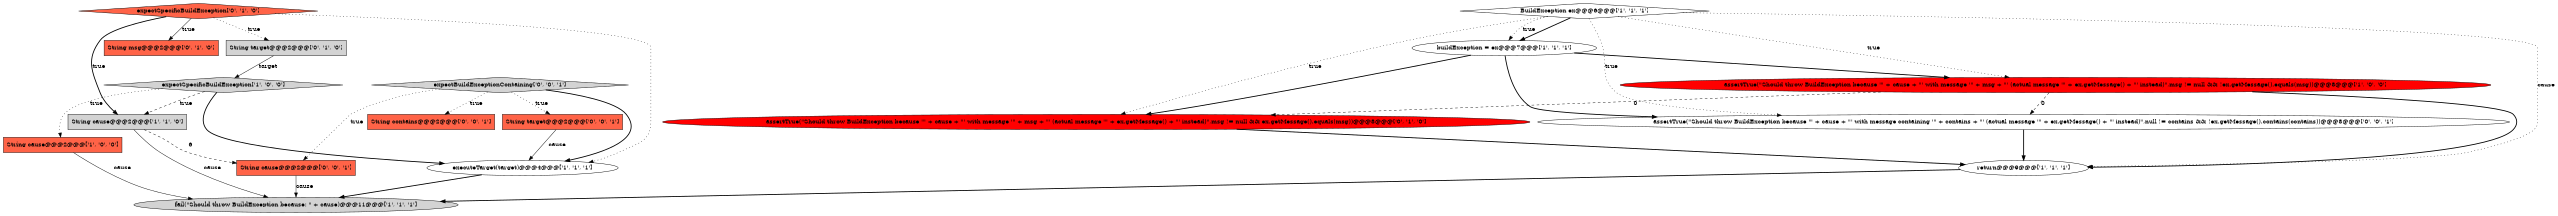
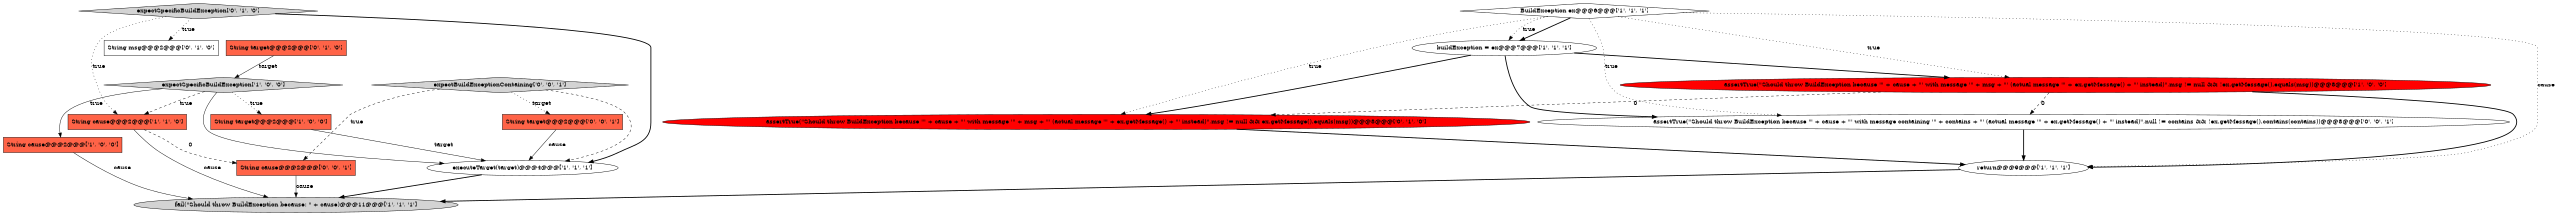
node "expectSpecificBuildException['0', '1', '0']": fillcolor tomato -> lightgray
edge "expectSpecificBuildException['0', '1', '0']" -> "String msg@@@2@@@['0', '1', '0']": style solid -> dotted
edge "expectSpecificBuildException['0', '1', '0']" -> "String target@@@2@@@['0', '1', '0']": removed, label "true"
edge "expectSpecificBuildException['0', '1', '0']" -> "executeTarget(target)@@@4@@@['1', '1', '1']": style dotted -> bold
edge "expectSpecificBuildException['0', '1', '0']" -> "String cause@@@2@@@['1', '1', '0']": style bold -> dotted
node "String msg@@@2@@@['0', '1', '0']": fillcolor tomato -> white
node "String target@@@2@@@['0', '1', '0']": fillcolor lightgray -> tomato
edge "expectSpecificBuildException['1', '0', '0']" -> "String cause@@@2@@@['1', '0', '0']": style dotted -> solid
edge "expectBuildExceptionContaining['0', '0', '1']" -> "String target@@@2@@@['0', '0', '1']": label "true" -> "target"
edge "expectBuildExceptionContaining['0', '0', '1']" -> "String cause@@@2@@@['0', '0', '1']": style dotted -> dashed
edge "expectBuildExceptionContaining['0', '0', '1']" -> "executeTarget(target)@@@4@@@['1', '1', '1']": style bold -> dashed
node "String cause@@@2@@@['1', '1', '0']": fillcolor lightgray -> tomato
node "String target@@@2@@@['1', '0', '0']": added
node "String contains@@@2@@@['0', '0', '1']": removed
edge "String cause@@@2@@@['1', '1', '0']" -> "String cause@@@2@@@['0', '0', '1']": label "6" -> "0"
edge "expectSpecificBuildException['1', '0', '0']" -> "executeTarget(target)@@@4@@@['1', '1', '1']": style bold -> solid
